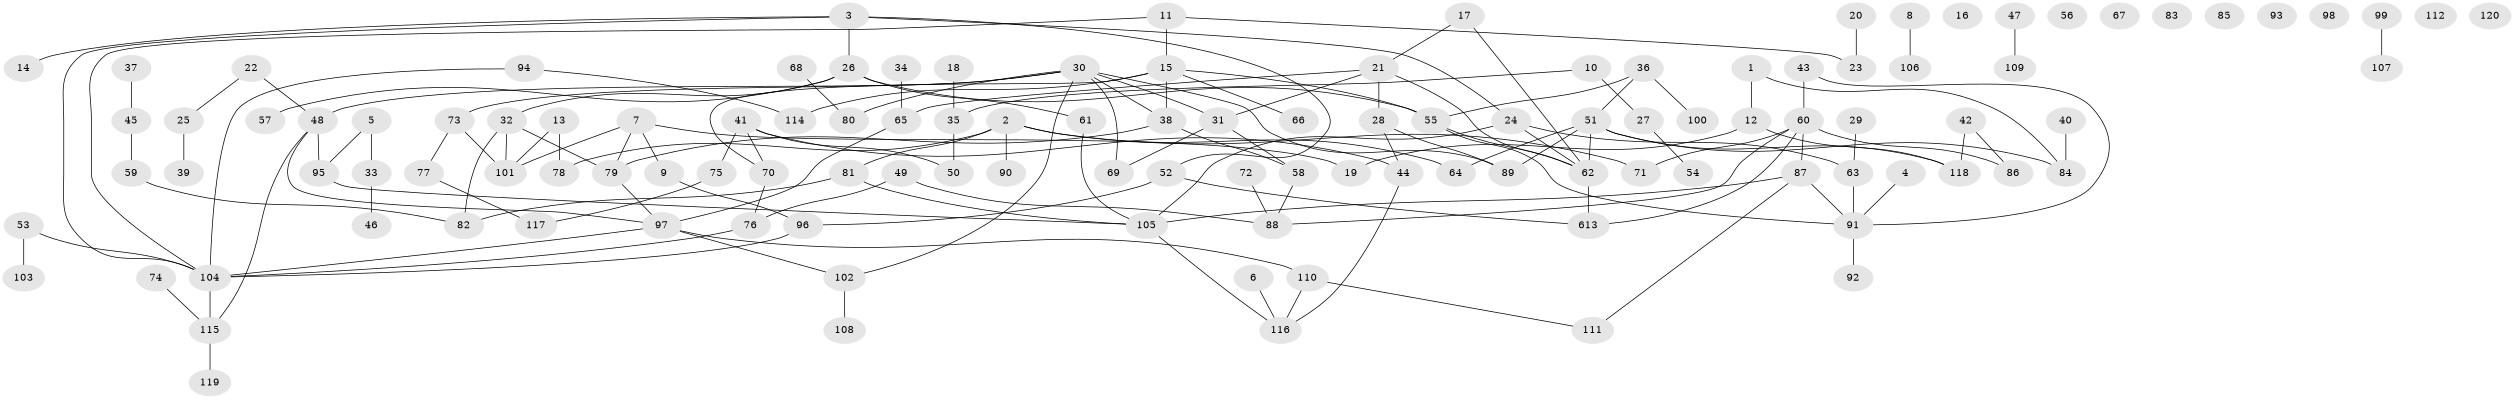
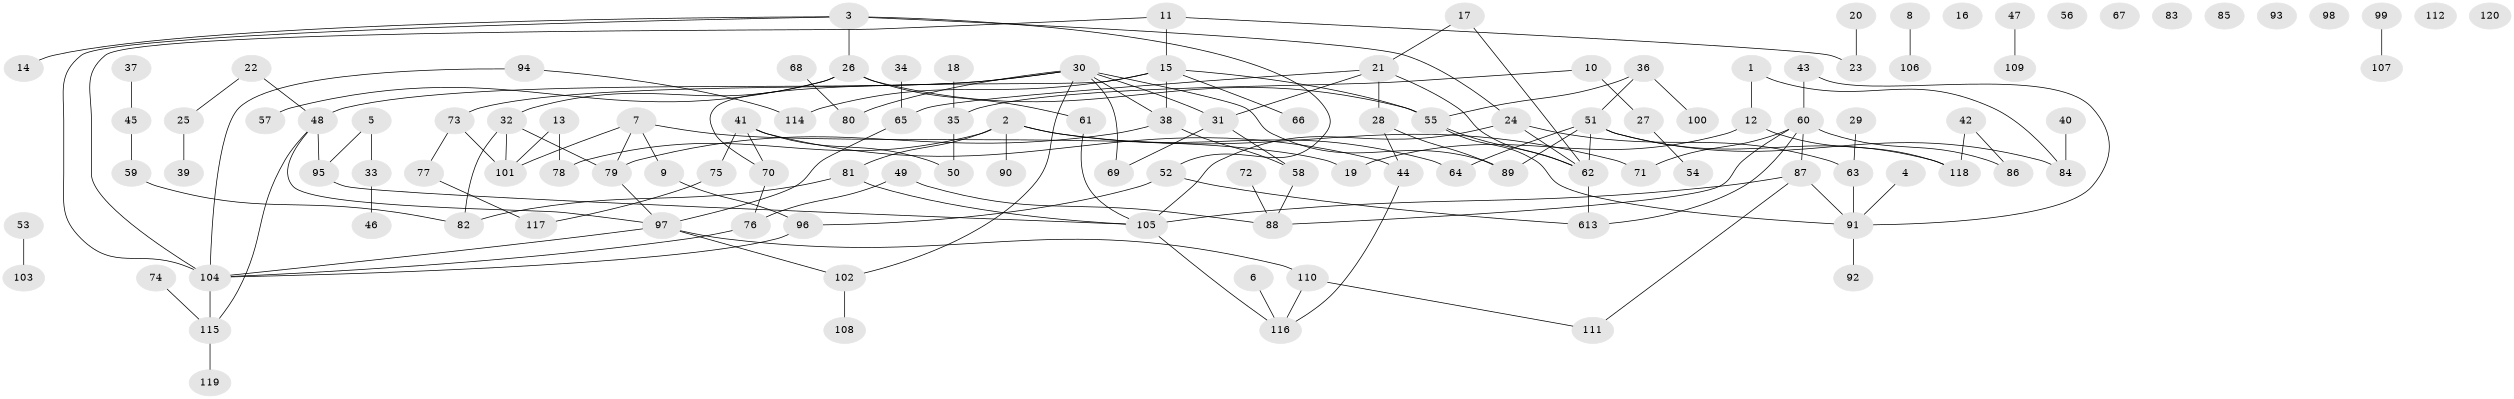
edge "53" -- "104": removed
